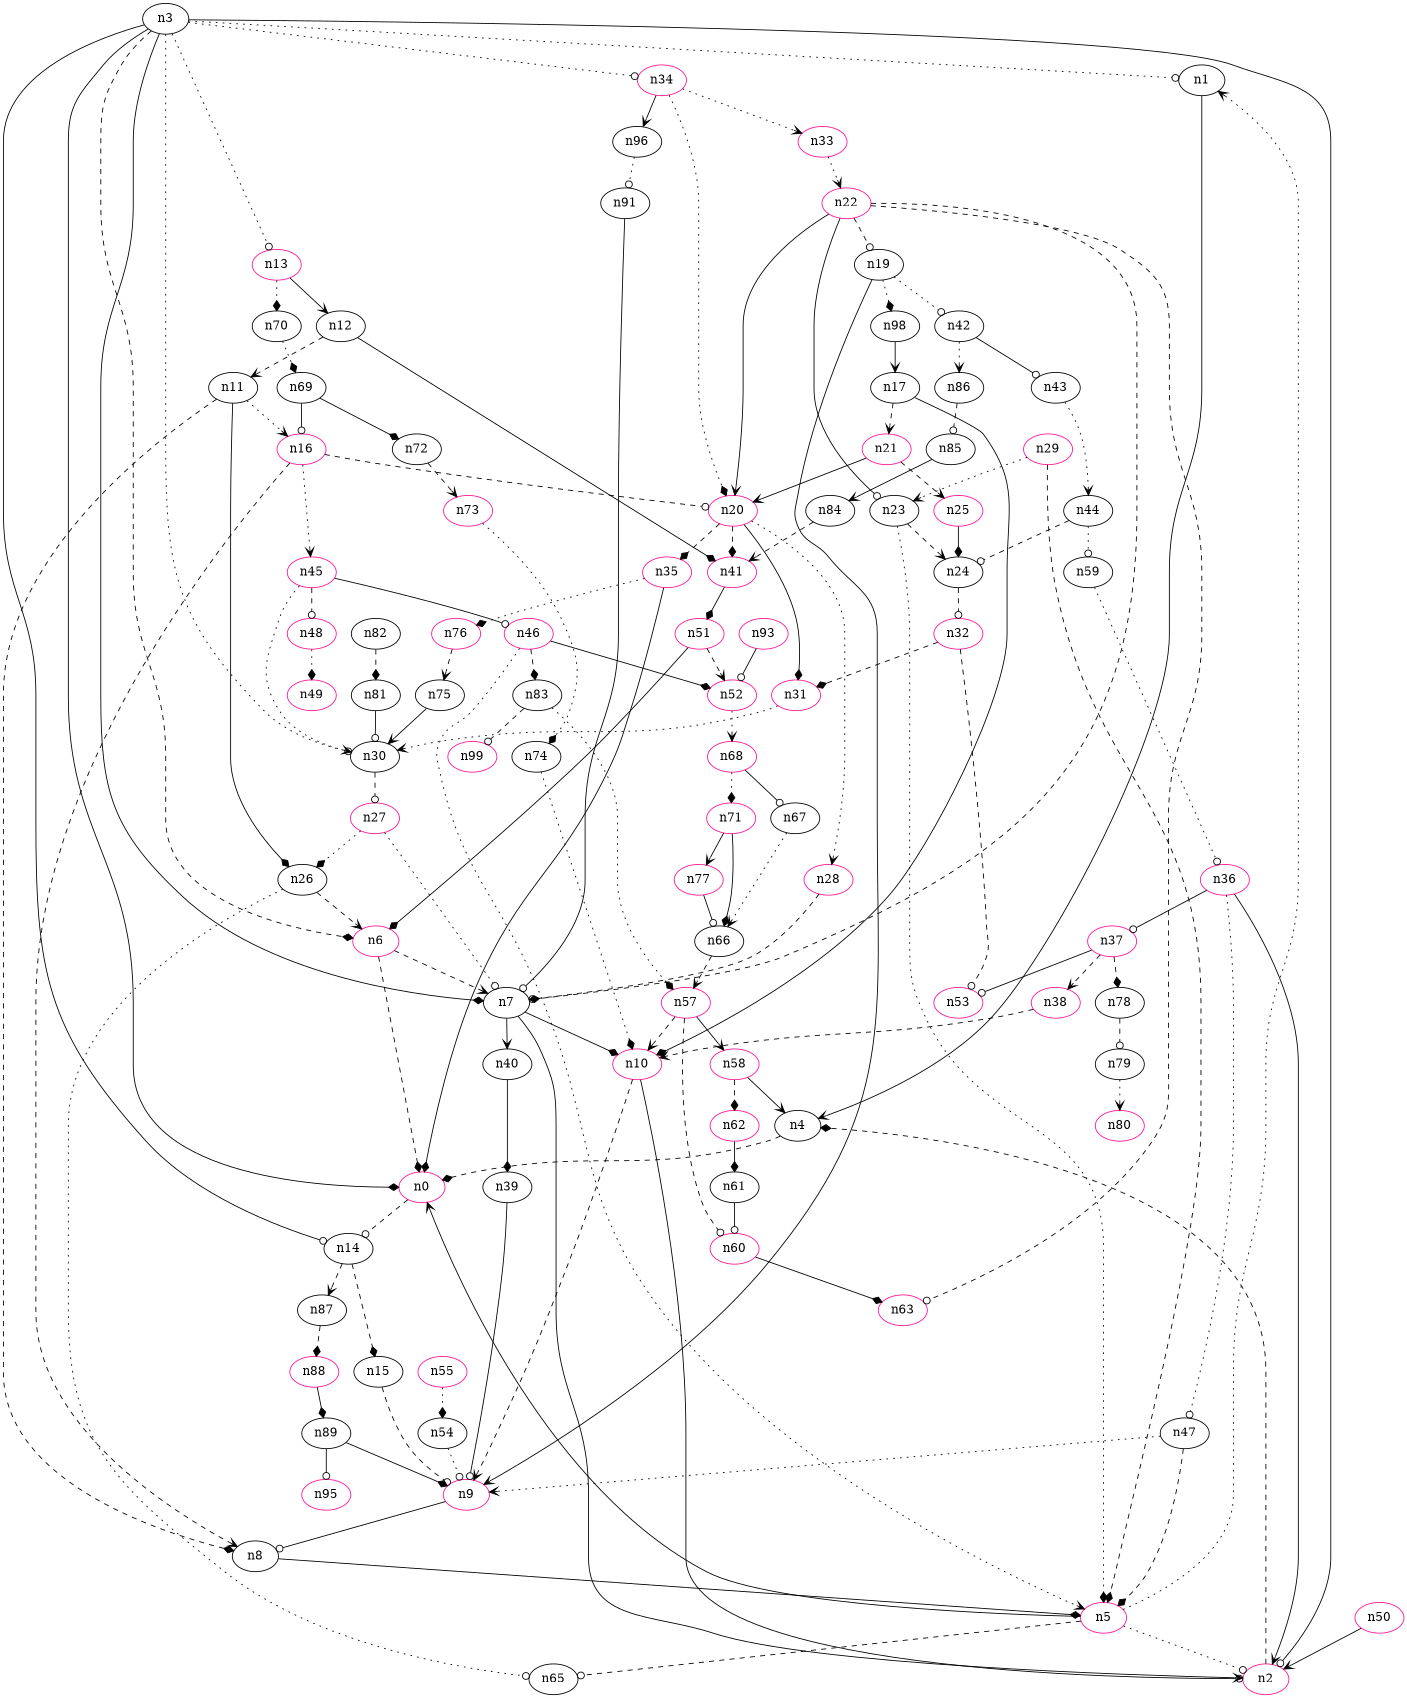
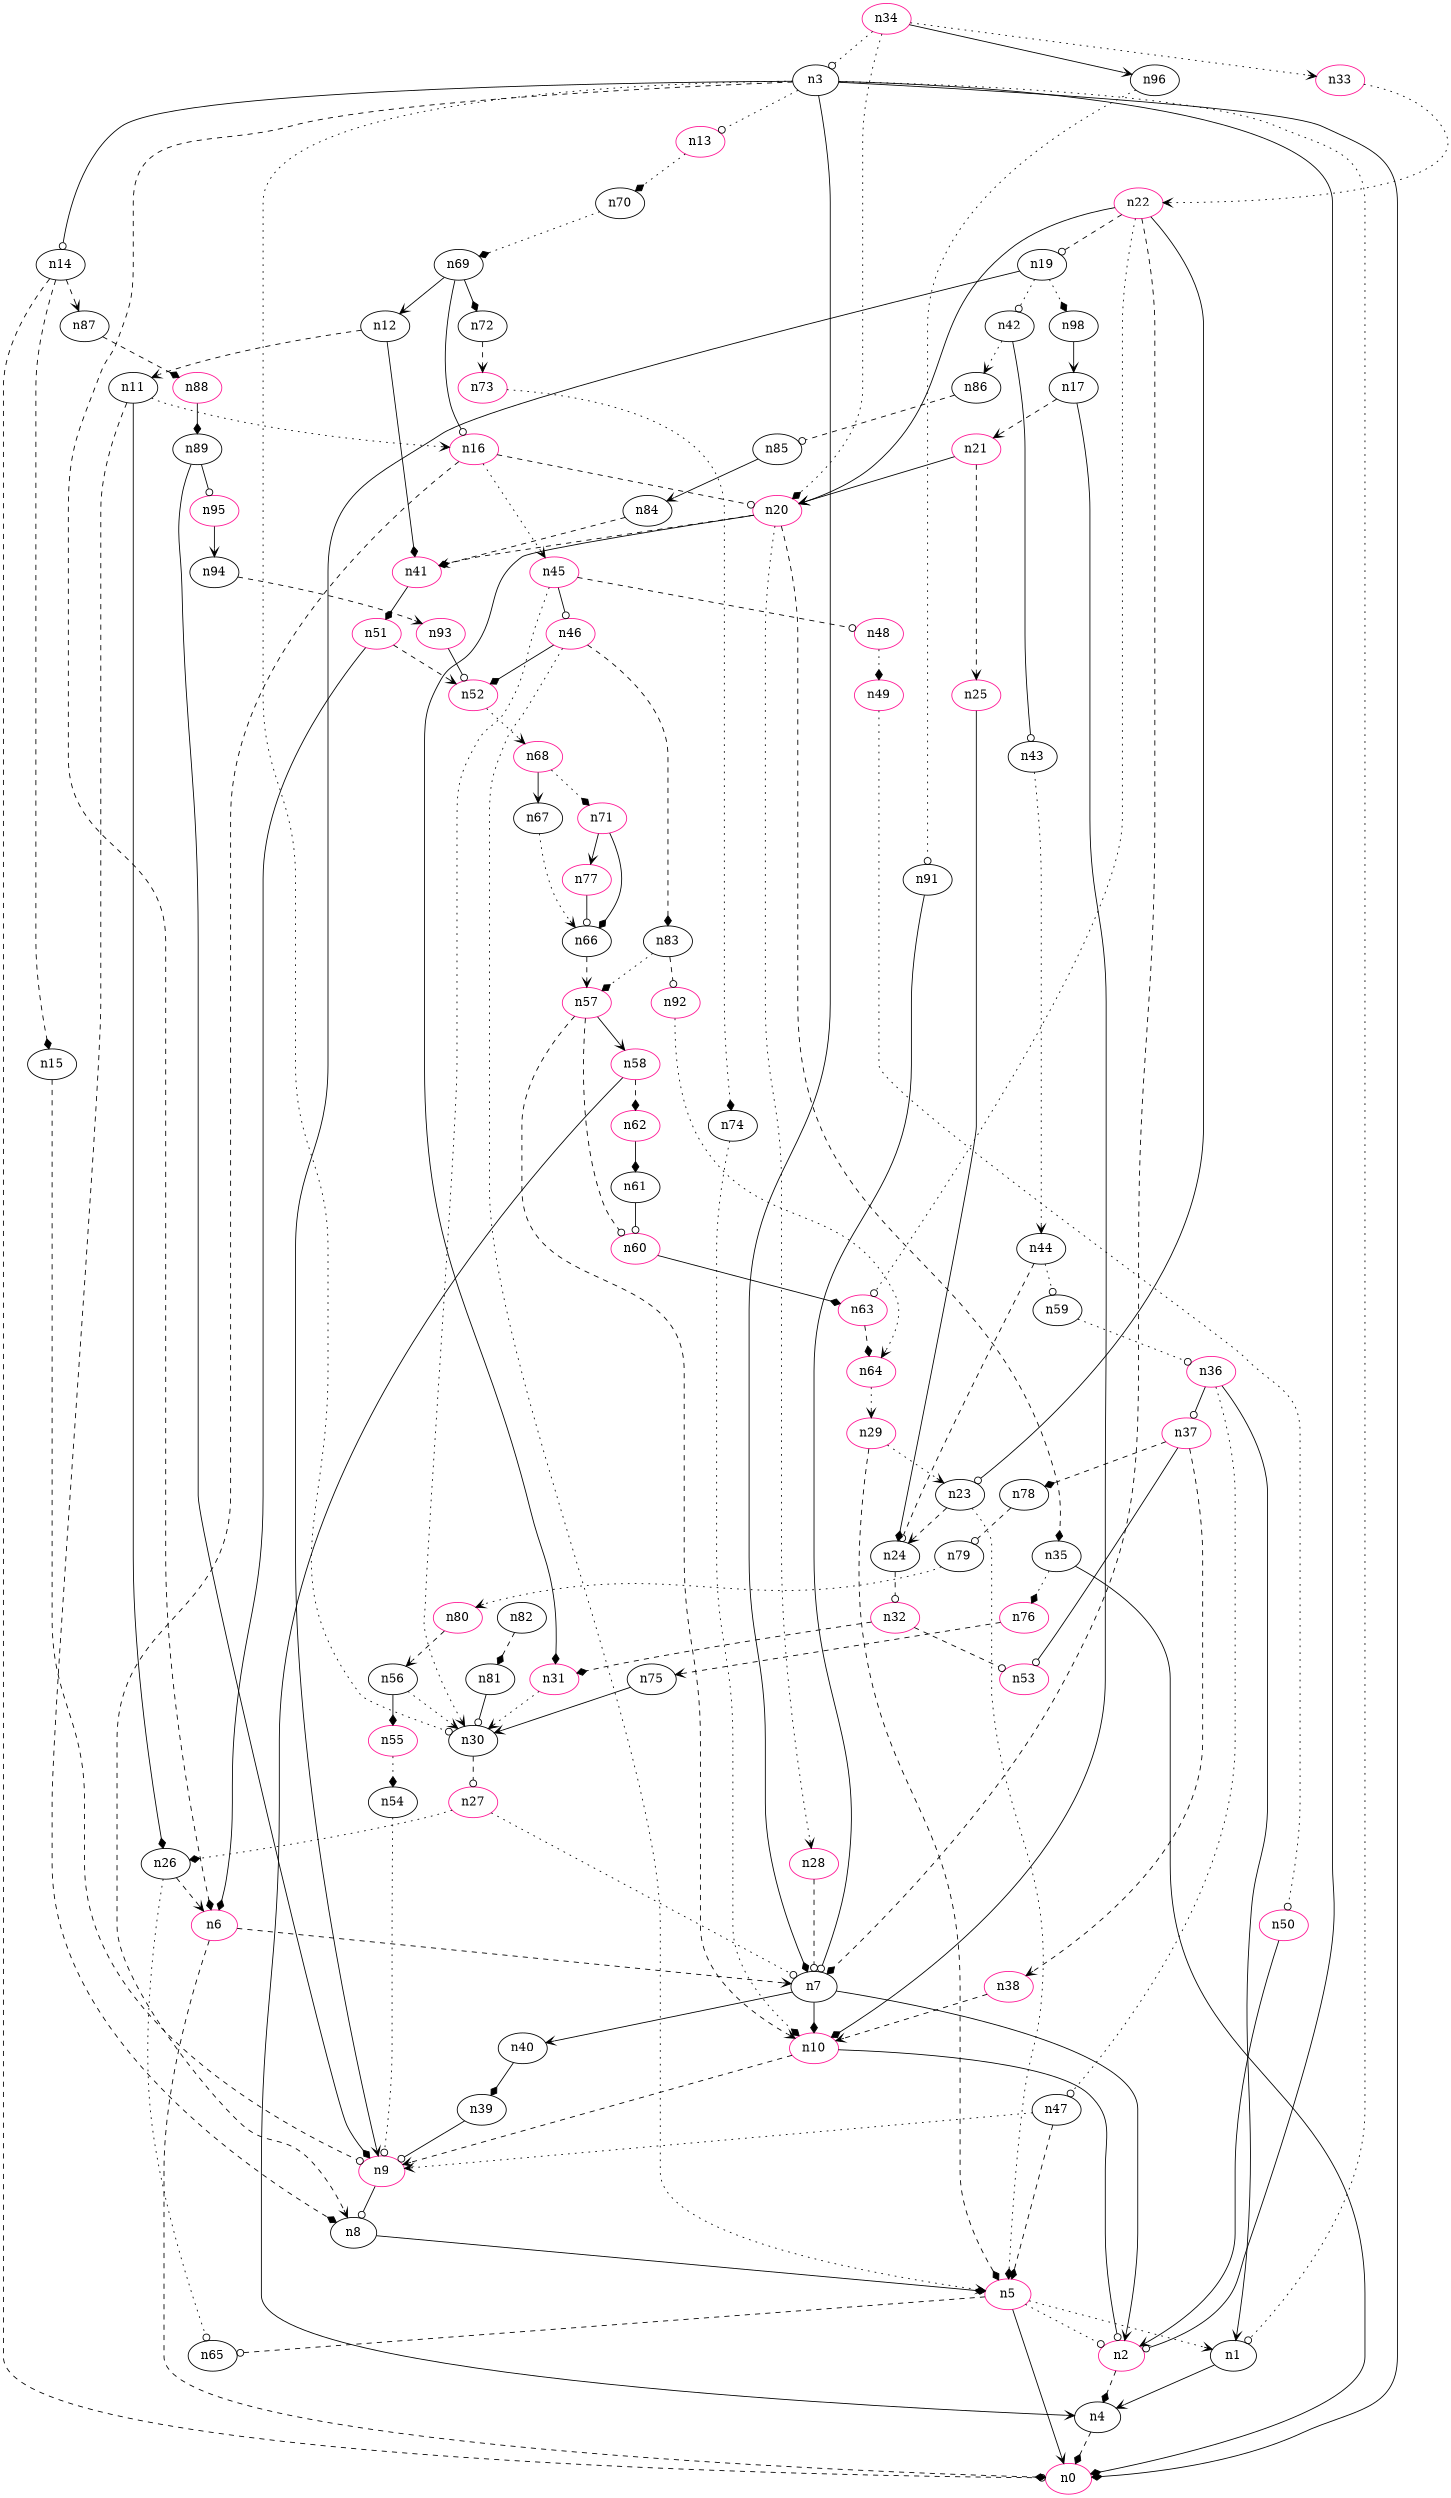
edge "n3" -> "n34": reversed
edge "n13" -> "n12": now "n69" -> "n12"
node "n94": added
node "n35": color deeppink -> black
edge "n22" -> "n63": style dashed -> dotted
node "n99": label "n99" -> "n92"
edge "n68" -> "n67": arrowhead odot -> vee
edge "n0" -> "n14": reversed
edge "n49" -> "n50": added
edge "n36" -> "n2": now "n36" -> "n1"
node "n64": added
node "n56": added
